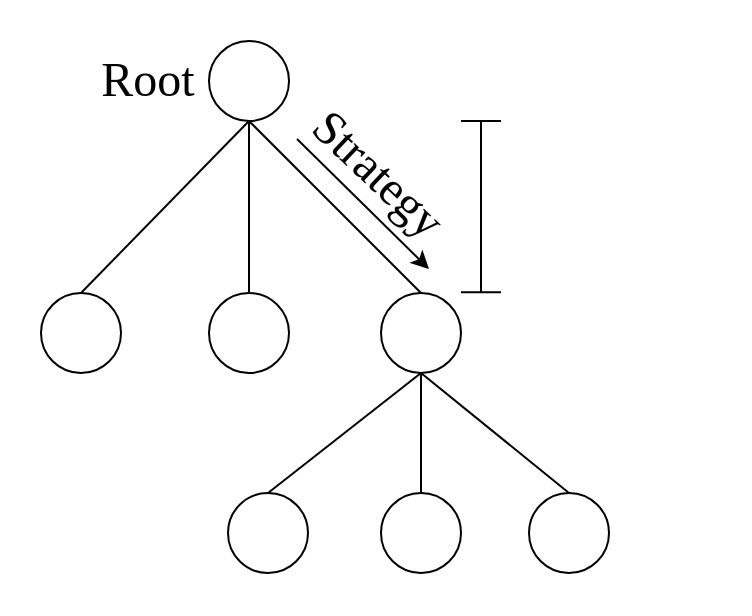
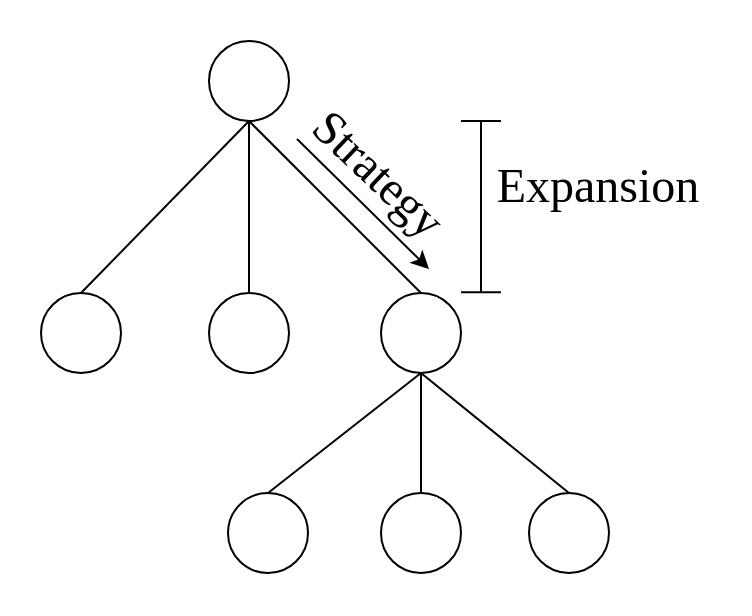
node "Root": removed
node "Expansion": added
